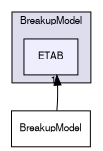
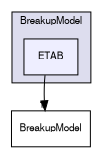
edge "BreakupModel" -> "ETAB": reversed
